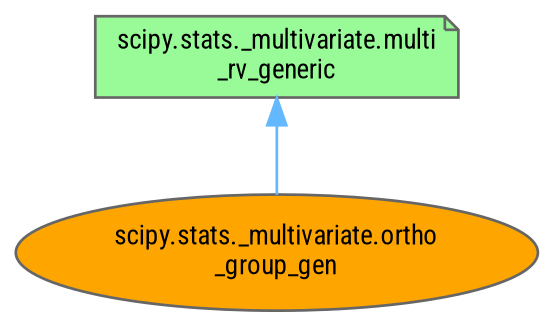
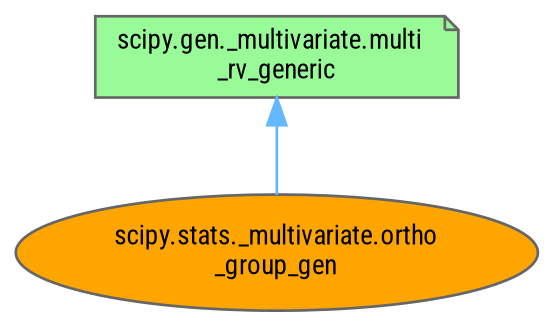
node "scipy.stats._multivariate.multi _rv_generic": label "scipy.stats._multivariate.multi _rv_generic" -> "scipy.gen._multivariate.multi _rv_generic"
